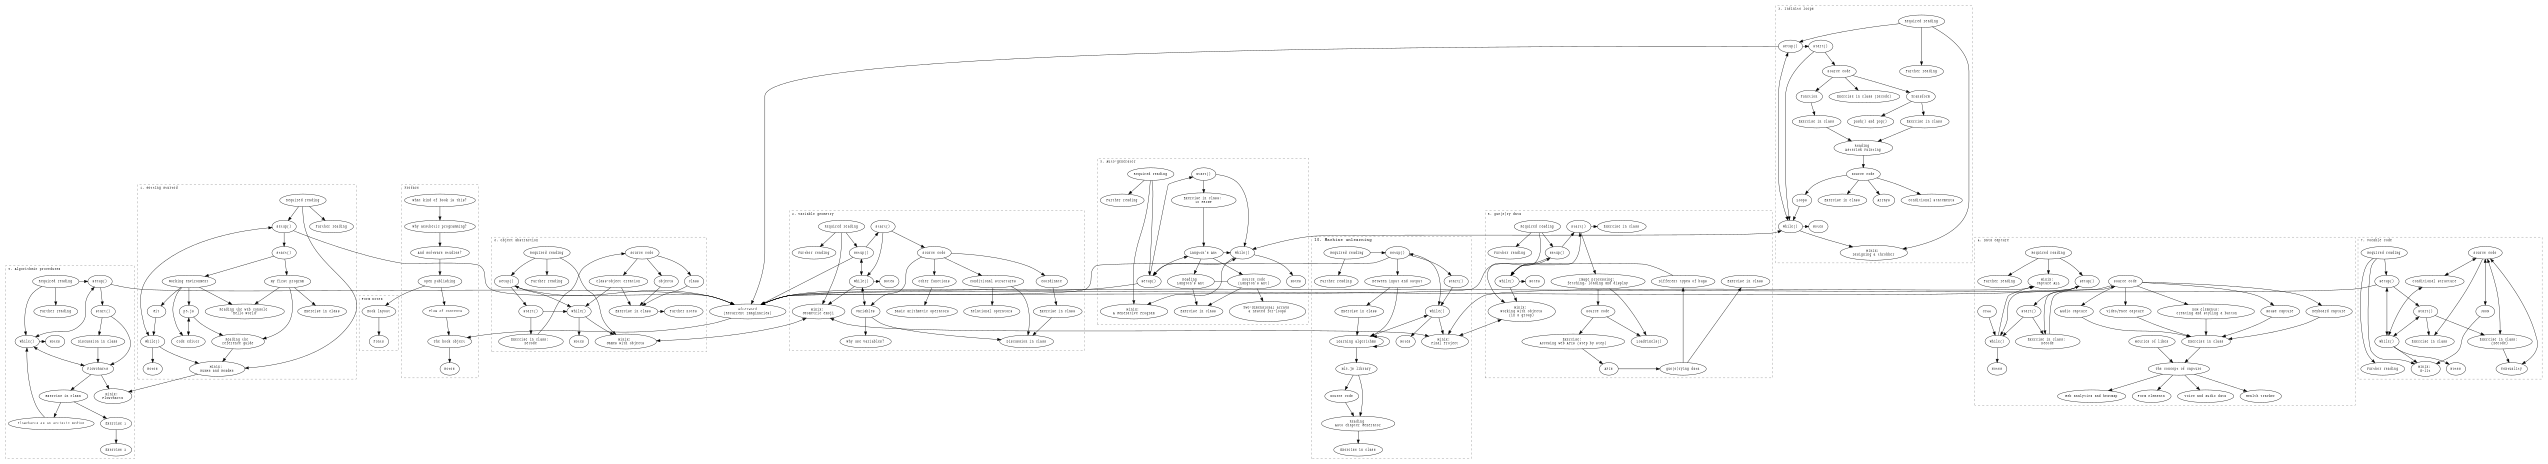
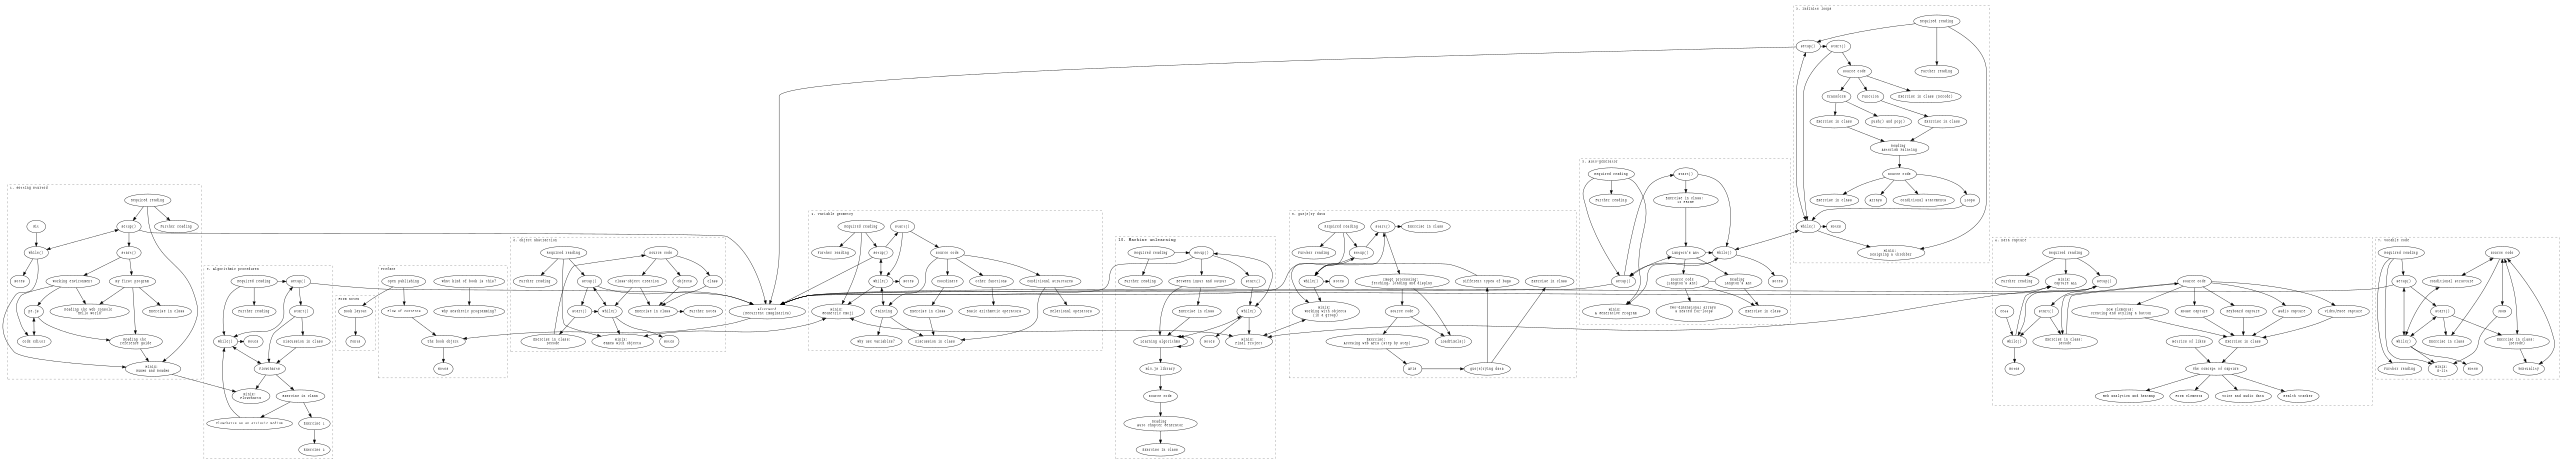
node "And software studies?": removed
edge "Working environment" -> "Git": removed
node "Variables": label "Variables" -> "Painting"
edge "ml5.js library" -> "Reading Auto Chapter Generator": removed
